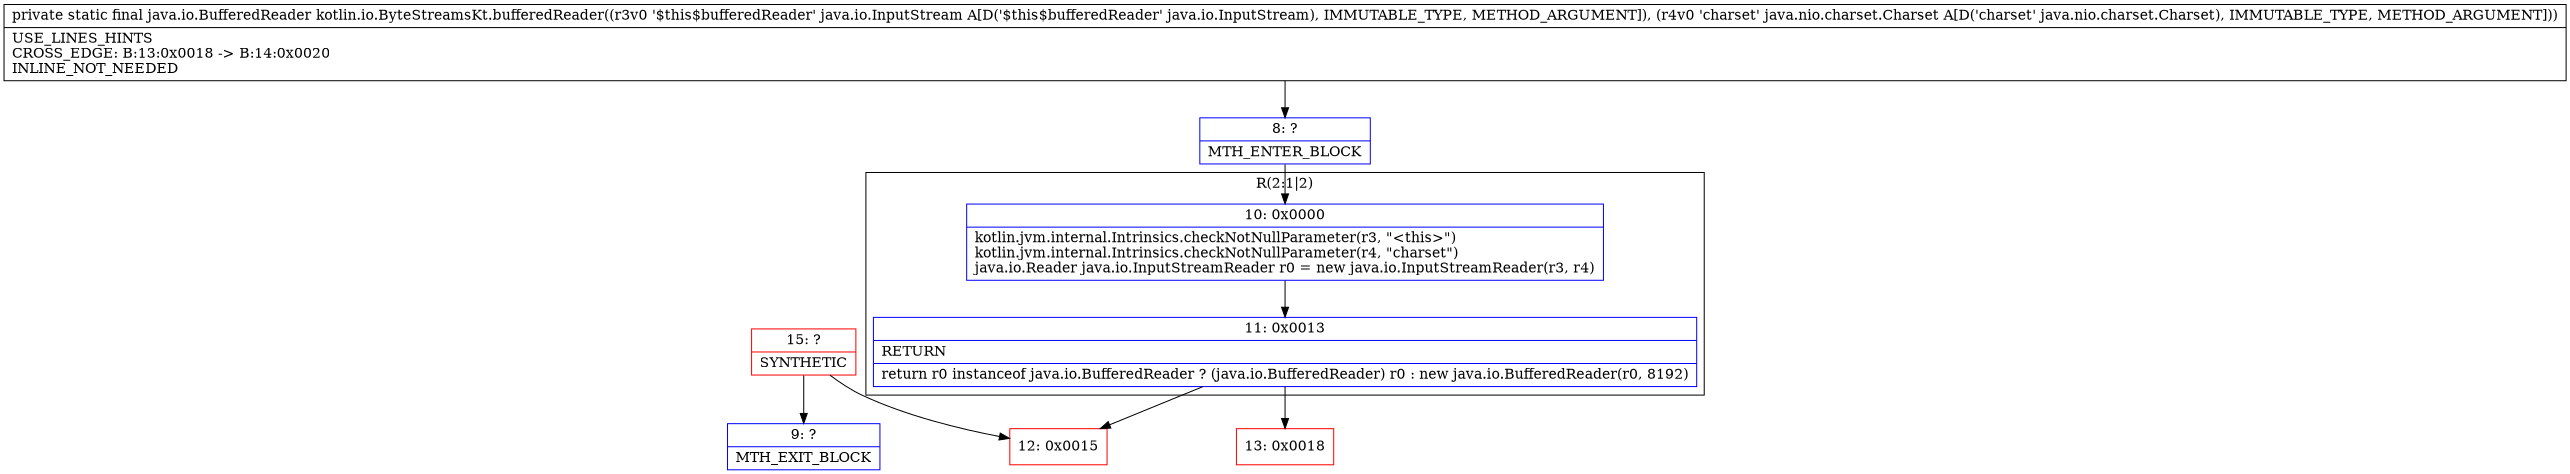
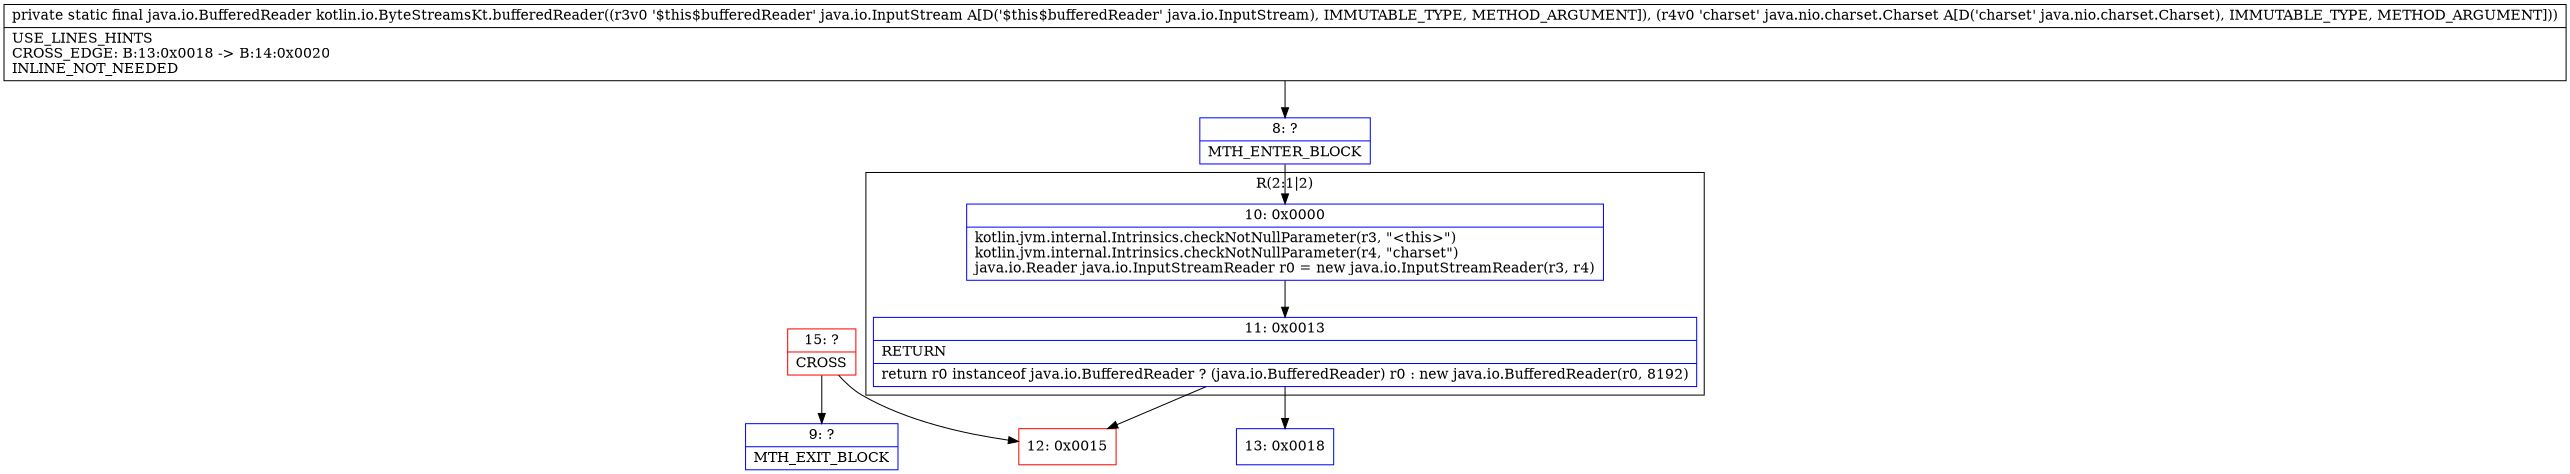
node "15: ?": text "SYNTHETIC" -> "CROSS"
node "13: 0x0018": color red -> blue
